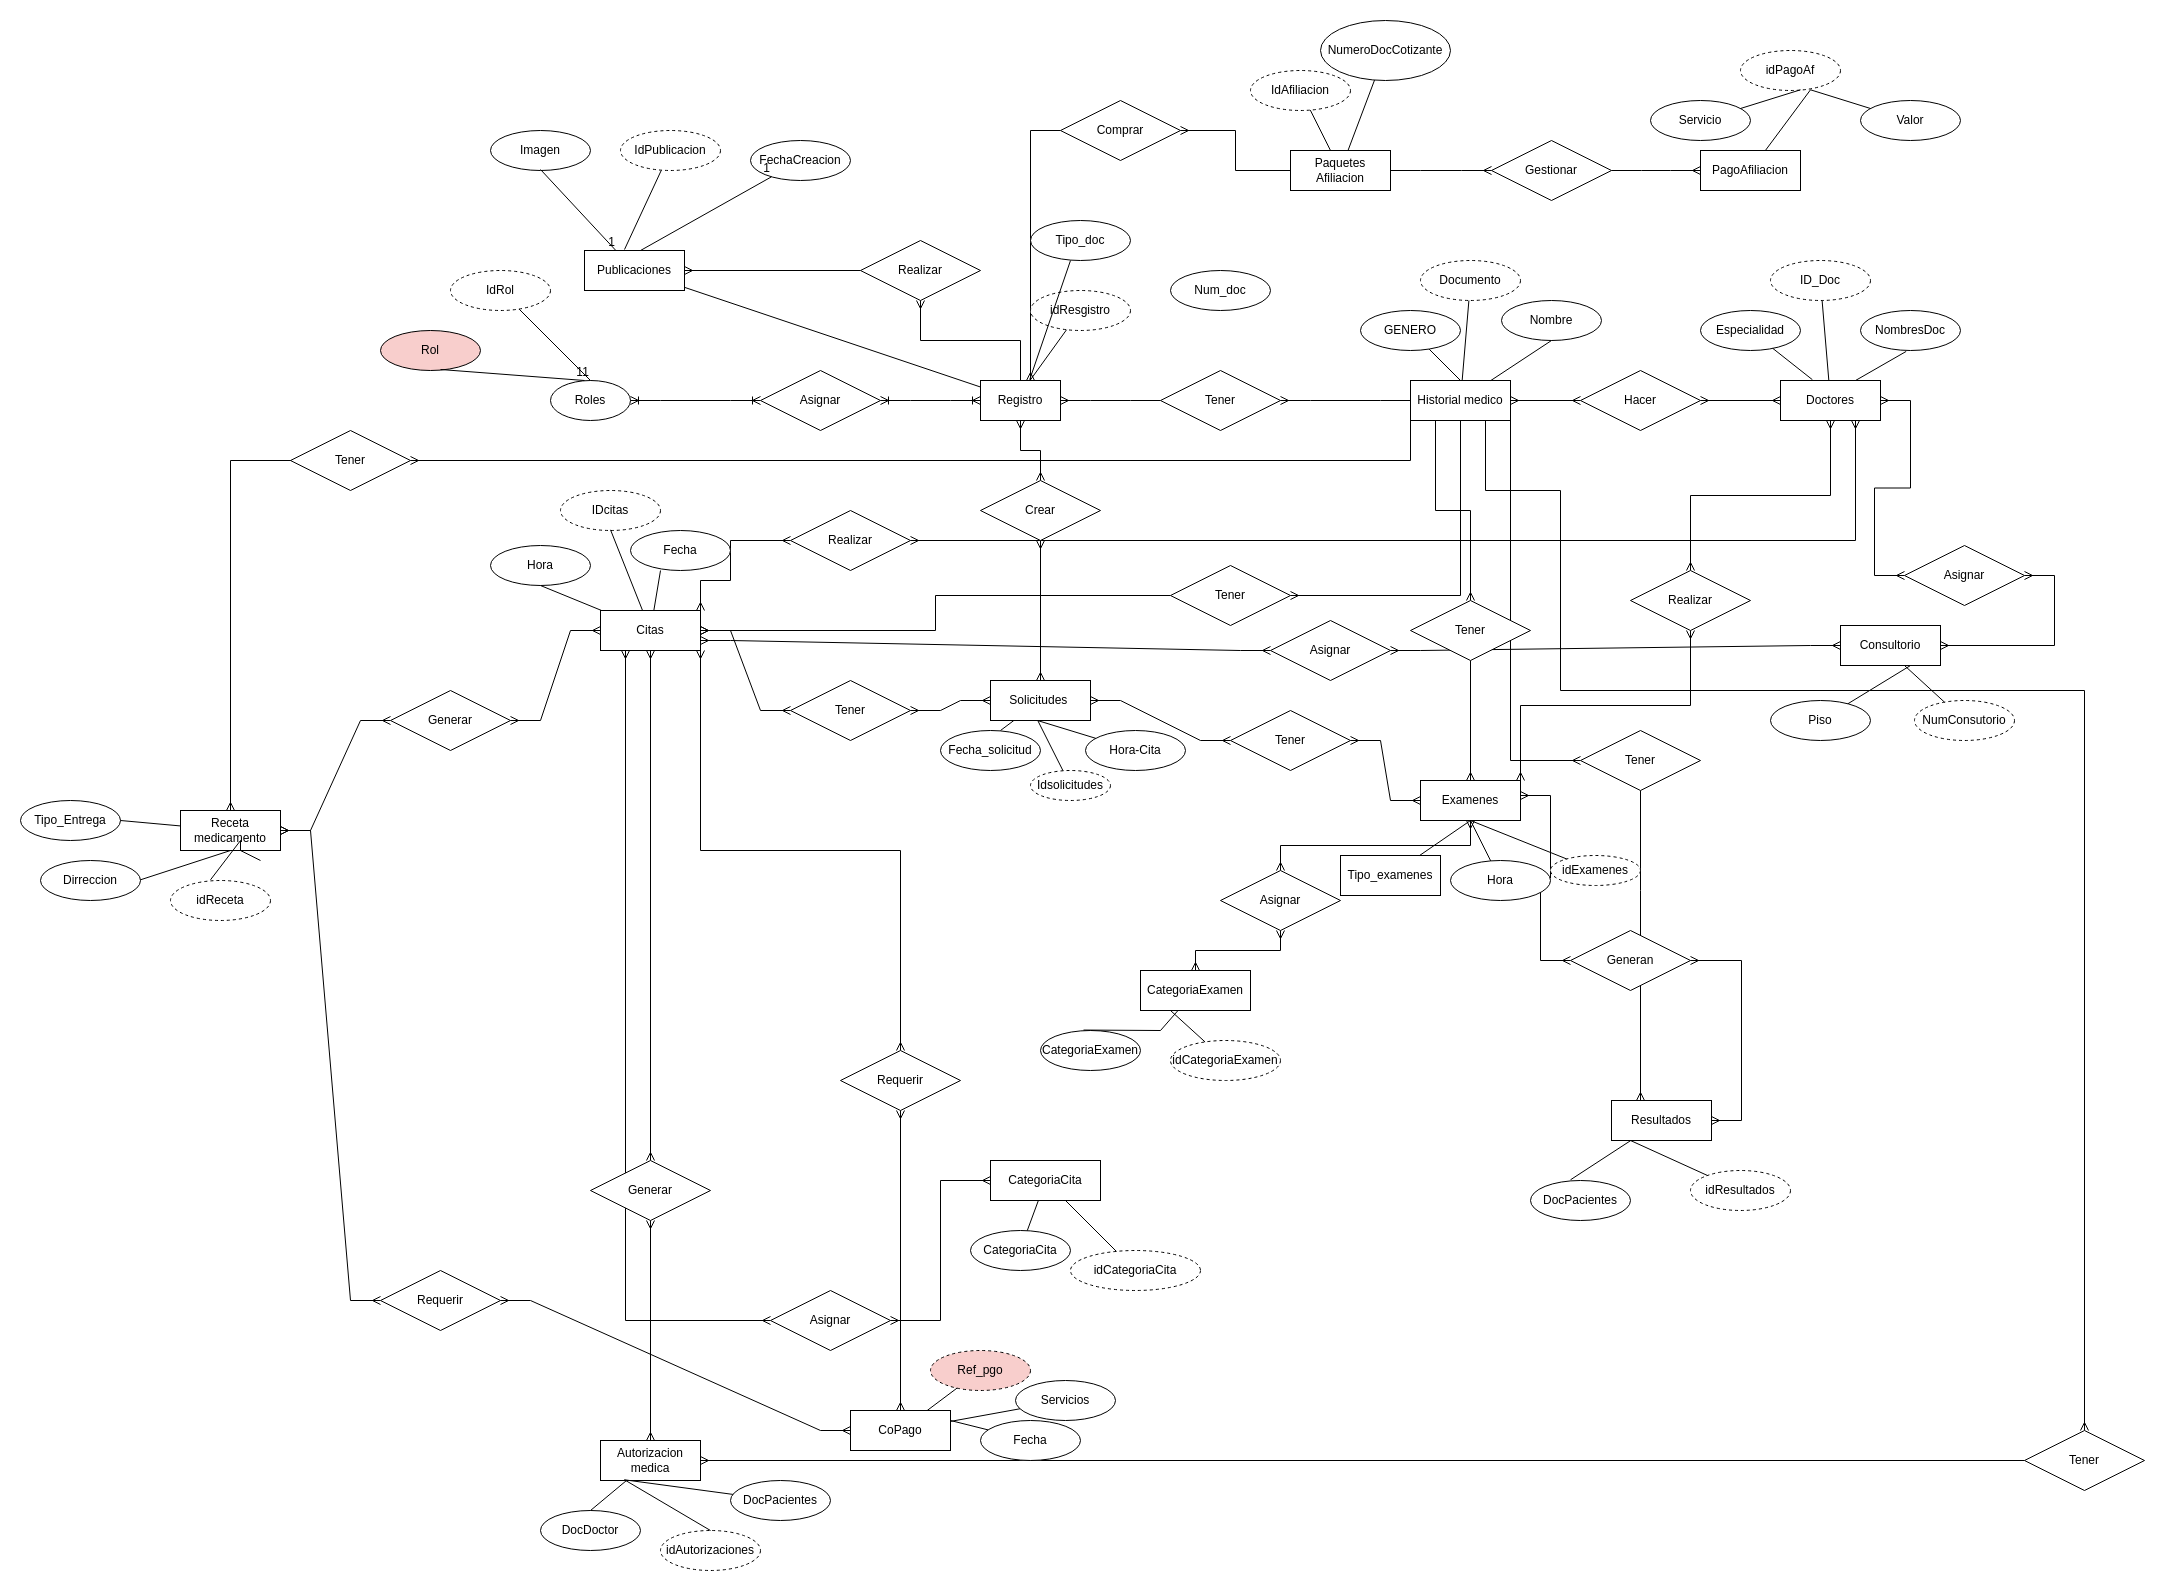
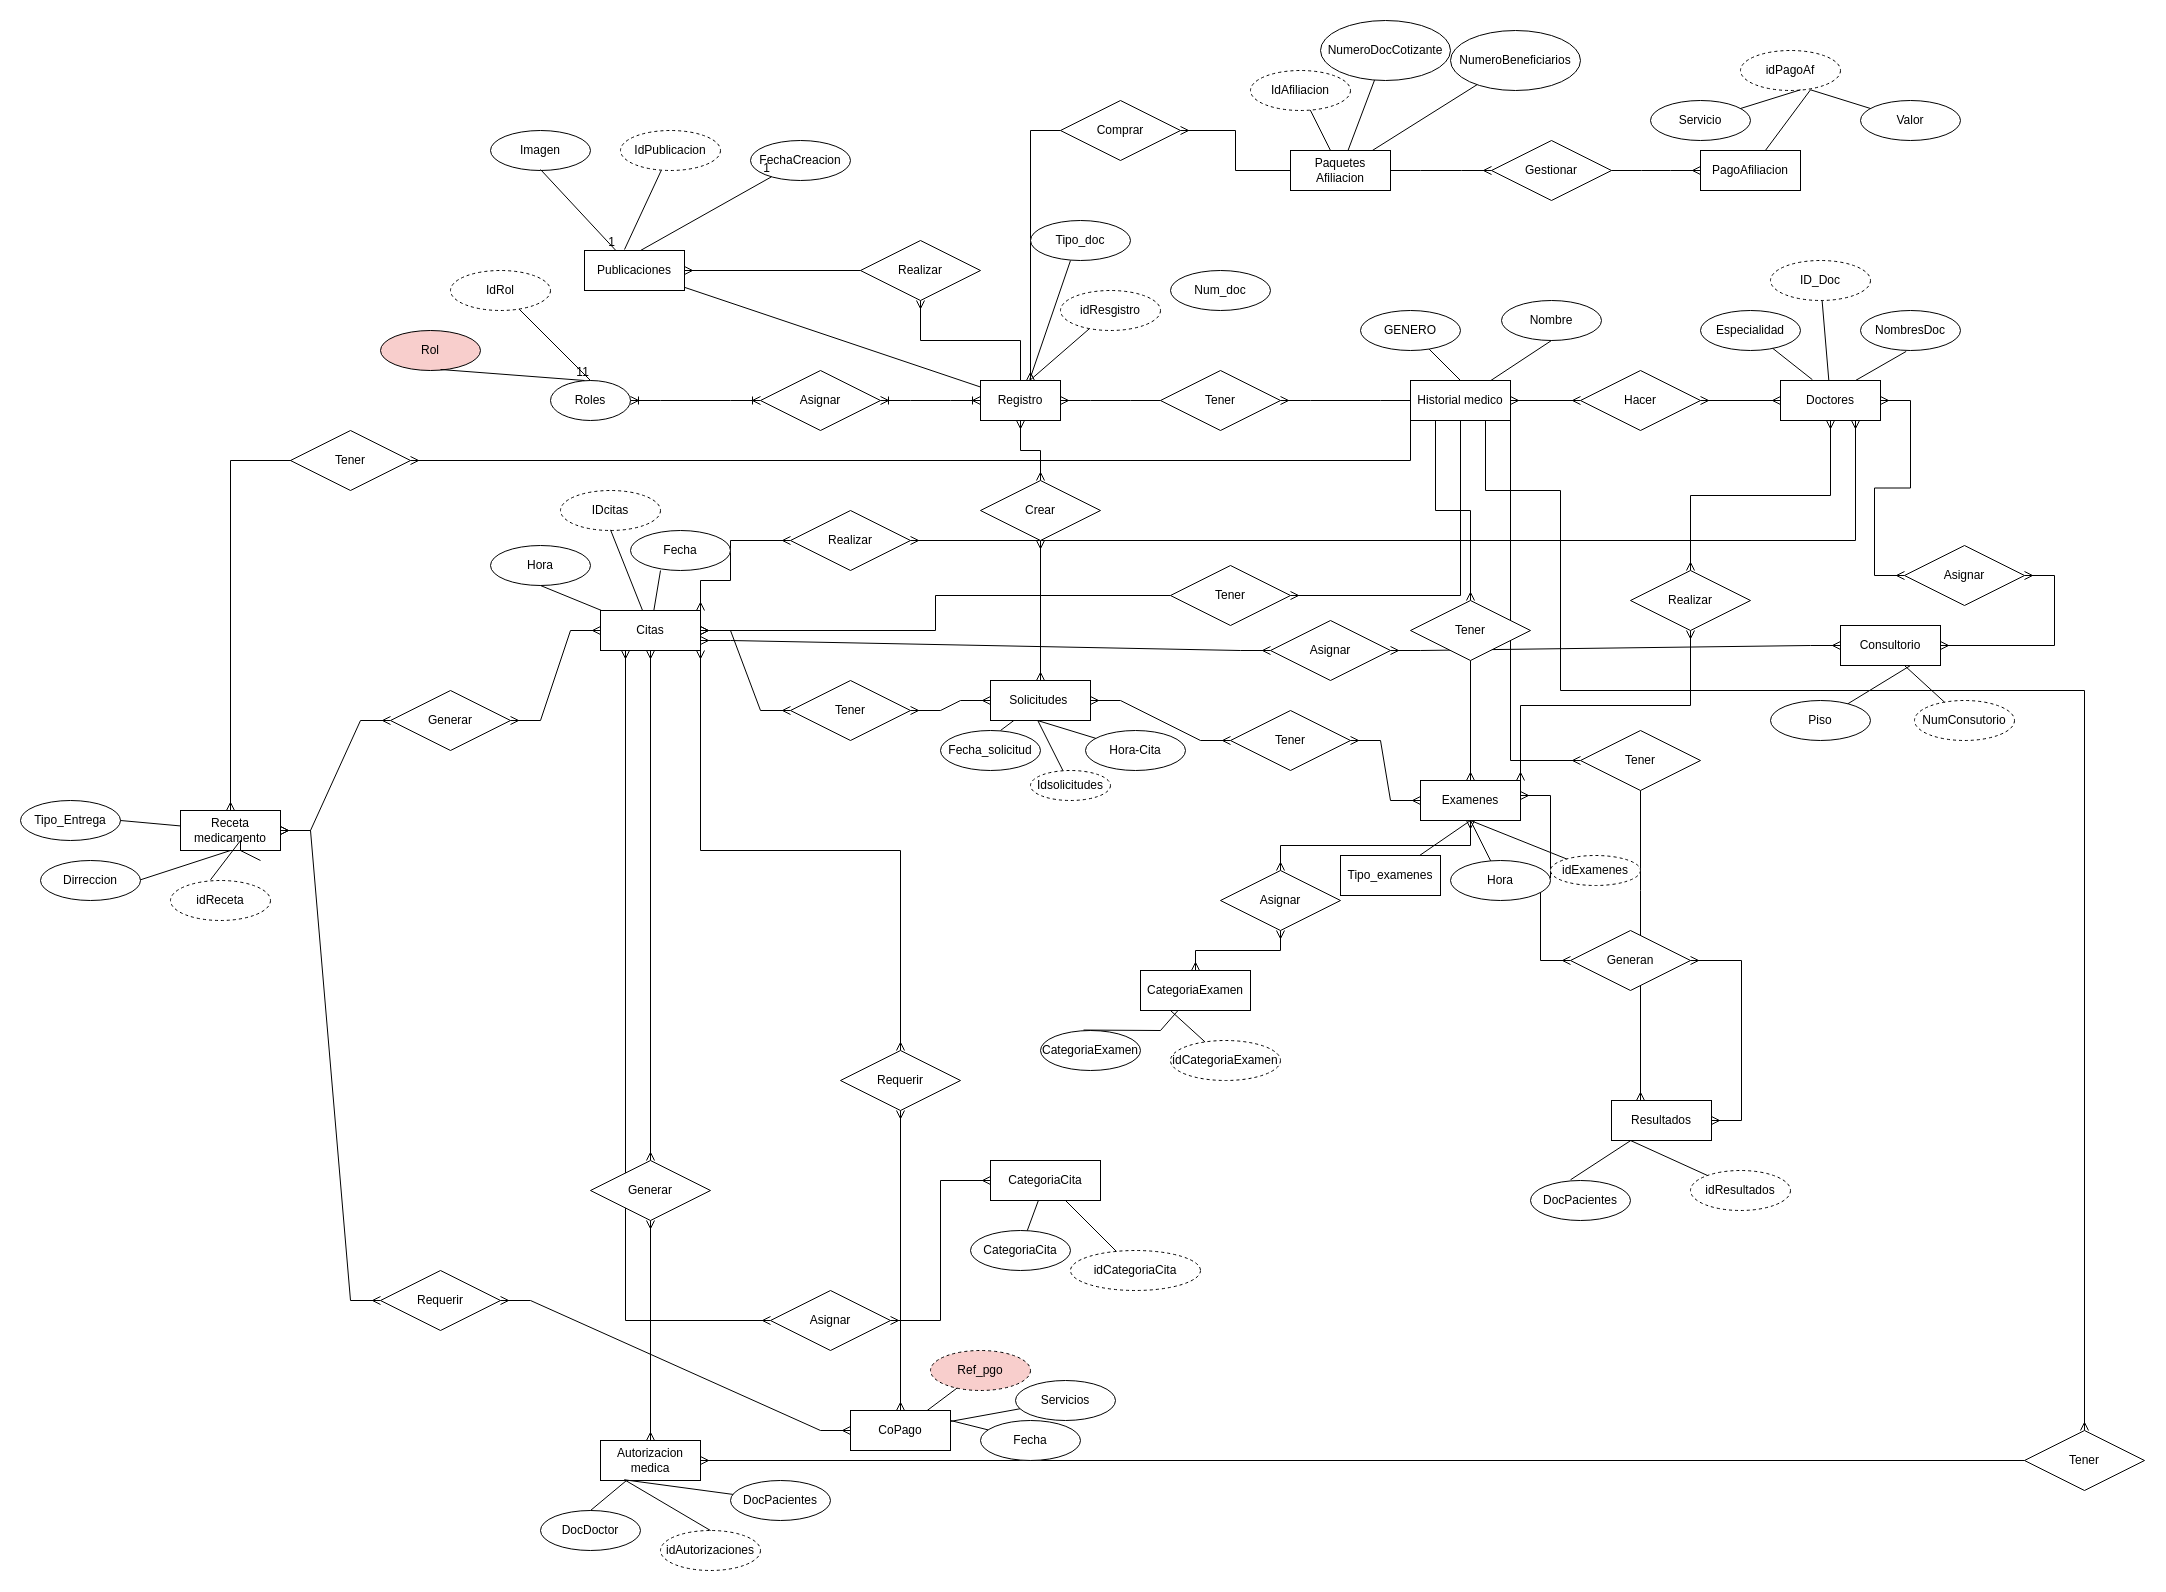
node "NumeroBeneficiarios": added
edge "NumeroBeneficiarios" -- "Paquetes Afiliacion": added
node "Documento": removed
node "idResgistro": moved (1081, 311) -> (1111, 311)
edge "Documento" -- "Historial medico": removed
